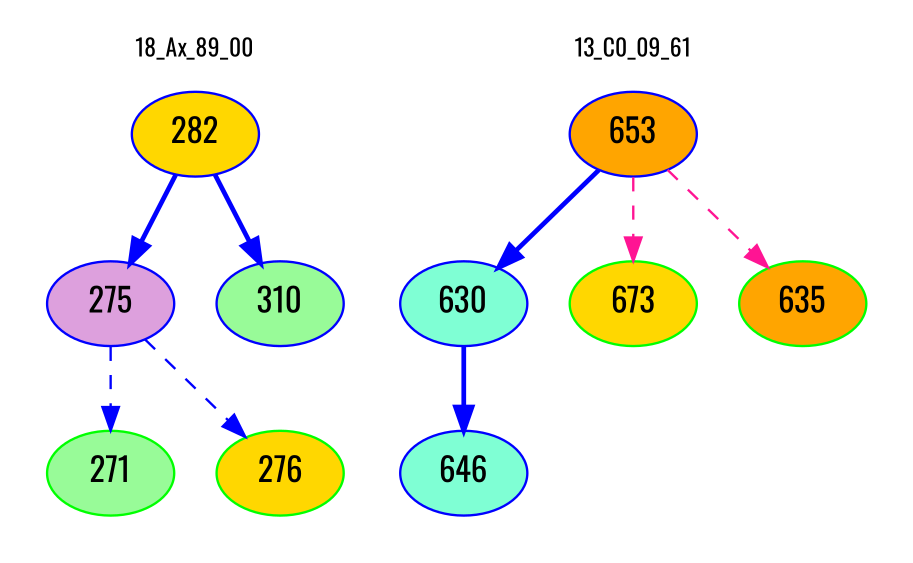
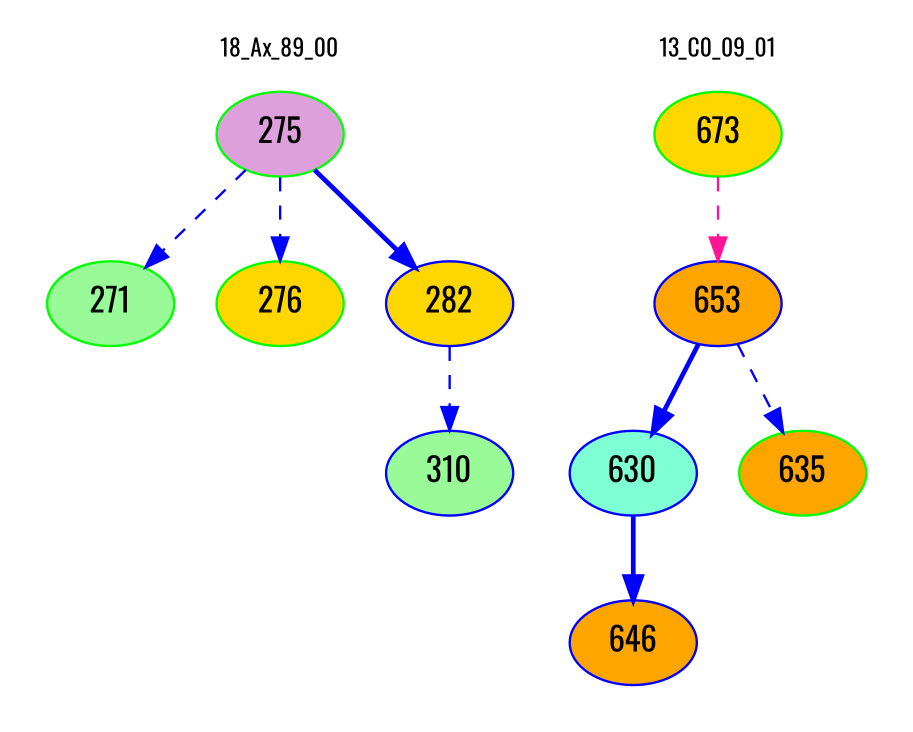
cluster "13_C0_09_61": label "13_C0_09_61" -> "13_C0_09_01"
edge "653" -> "673": reversed
edge "282" -> "275": reversed
edge "282" -> "310": style bold -> dashed
edge "653" -> "635": color deeppink -> blue
node "275": color blue -> green
node "646": fillcolor aquamarine -> orange
